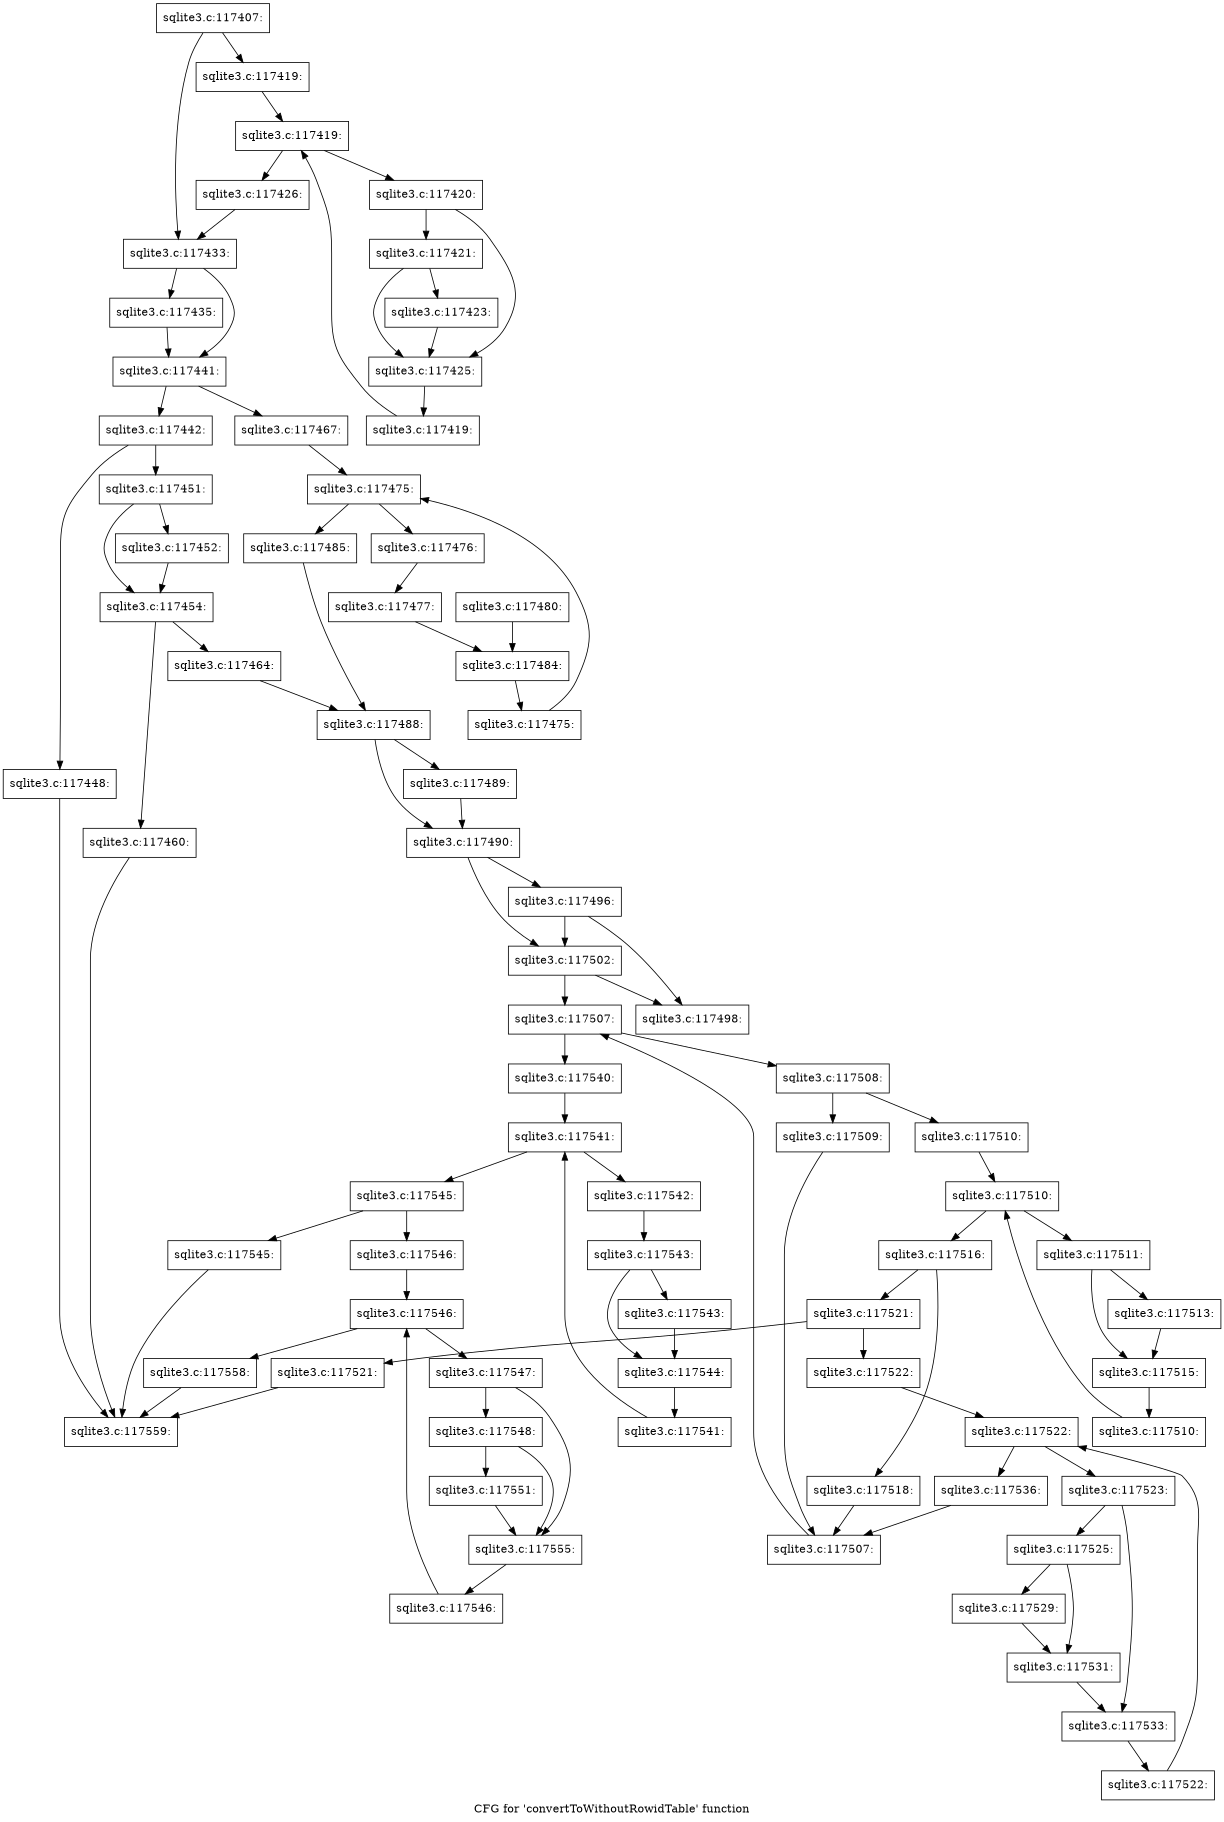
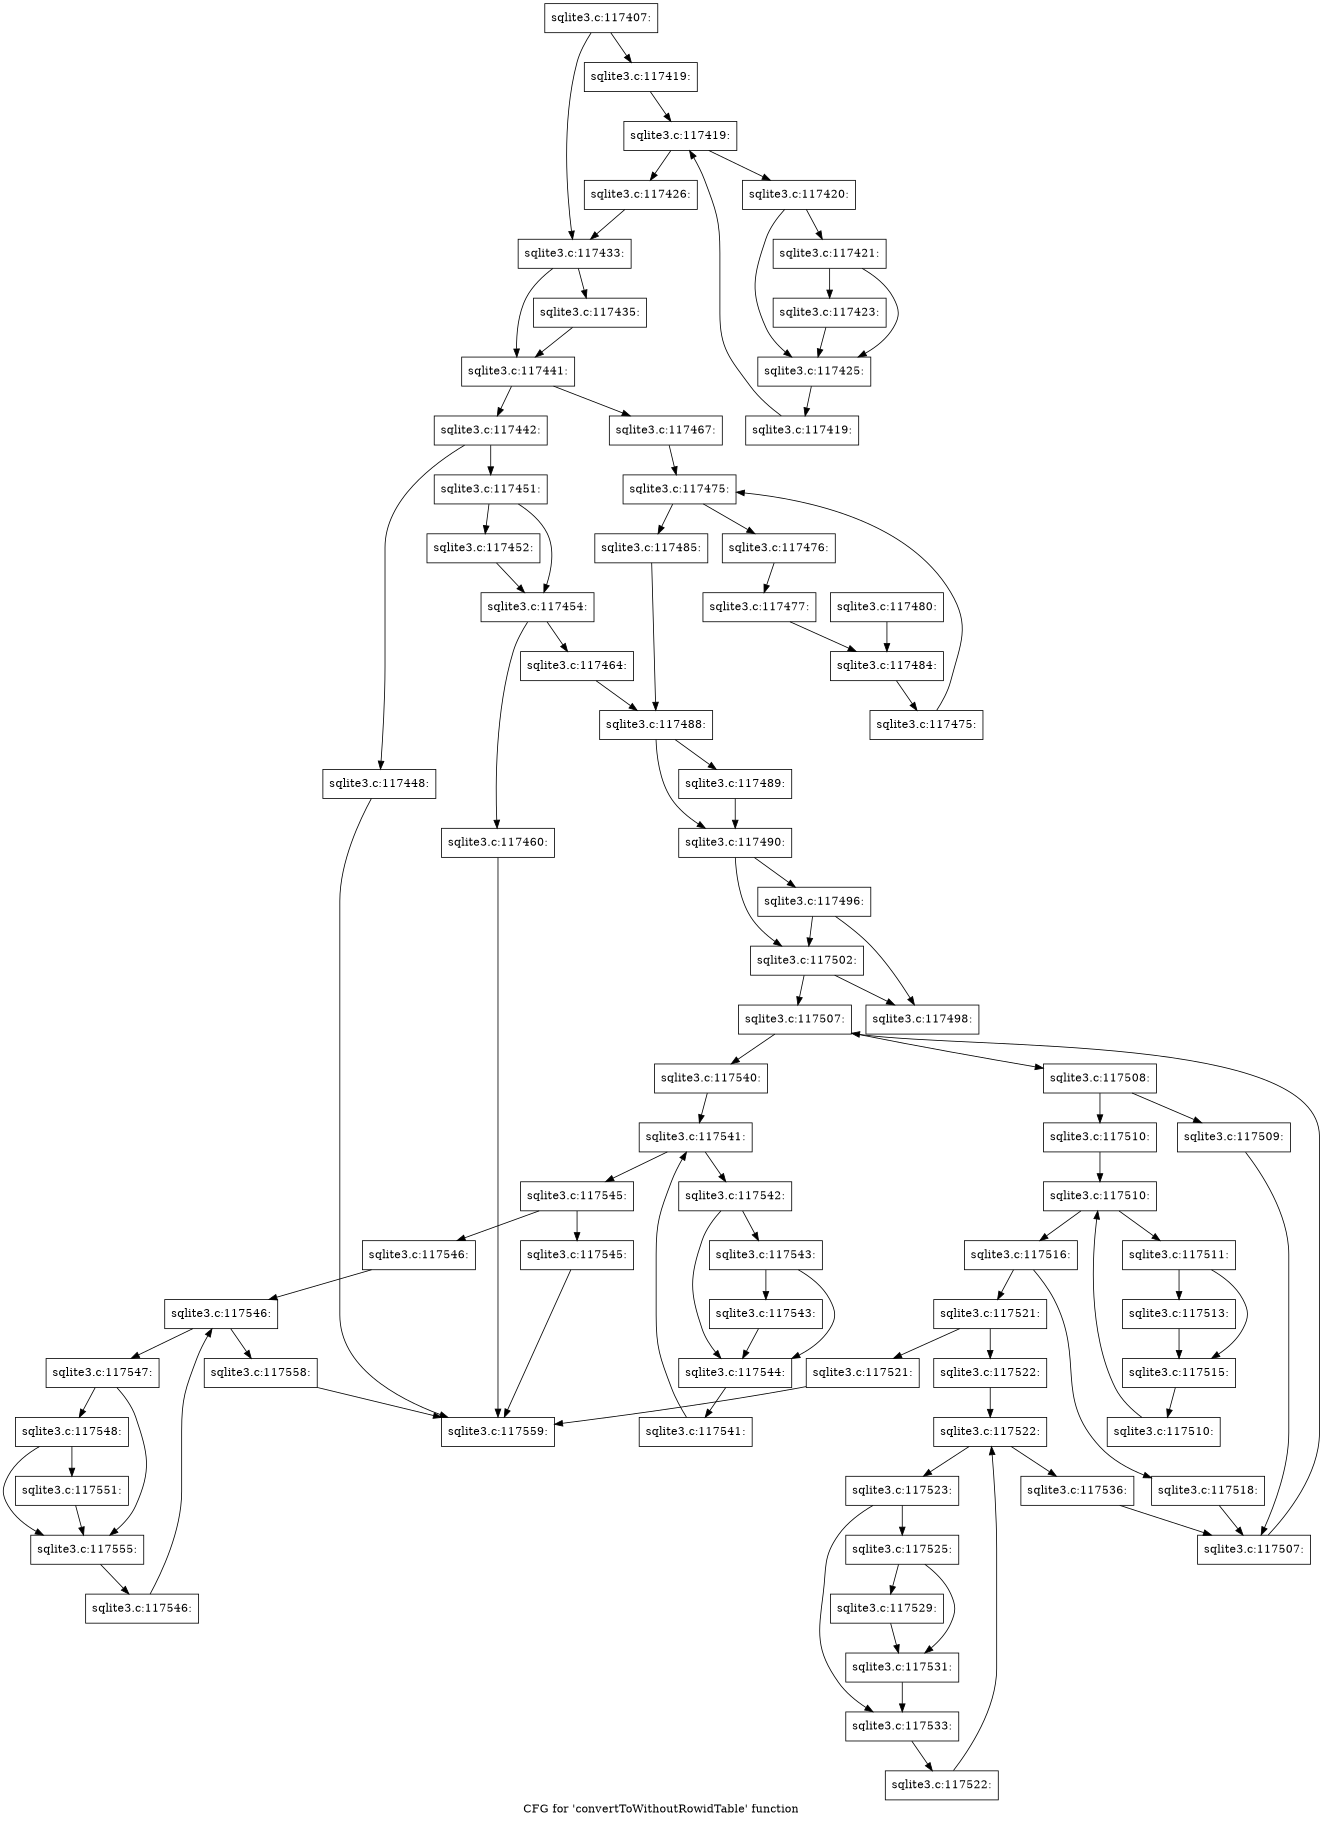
edge "sqlite3.c:117542:" -> "sqlite3.c:117544:": added
